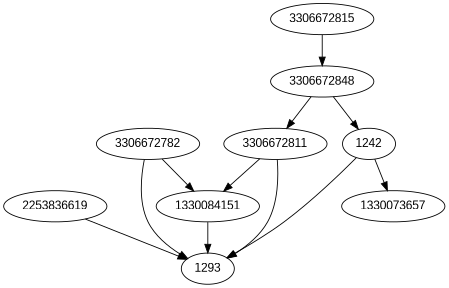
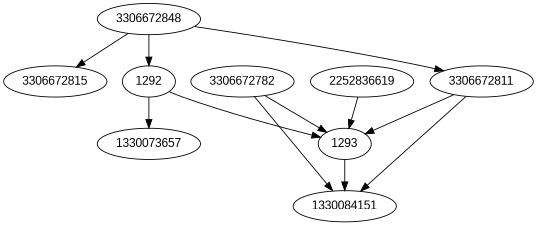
edge "3306672815" -> "3306672848": reversed
node "1242": label "1242" -> "1292"
node "2253836619": label "2253836619" -> "2252836619"
edge "1330084151" -> "1293": reversed
